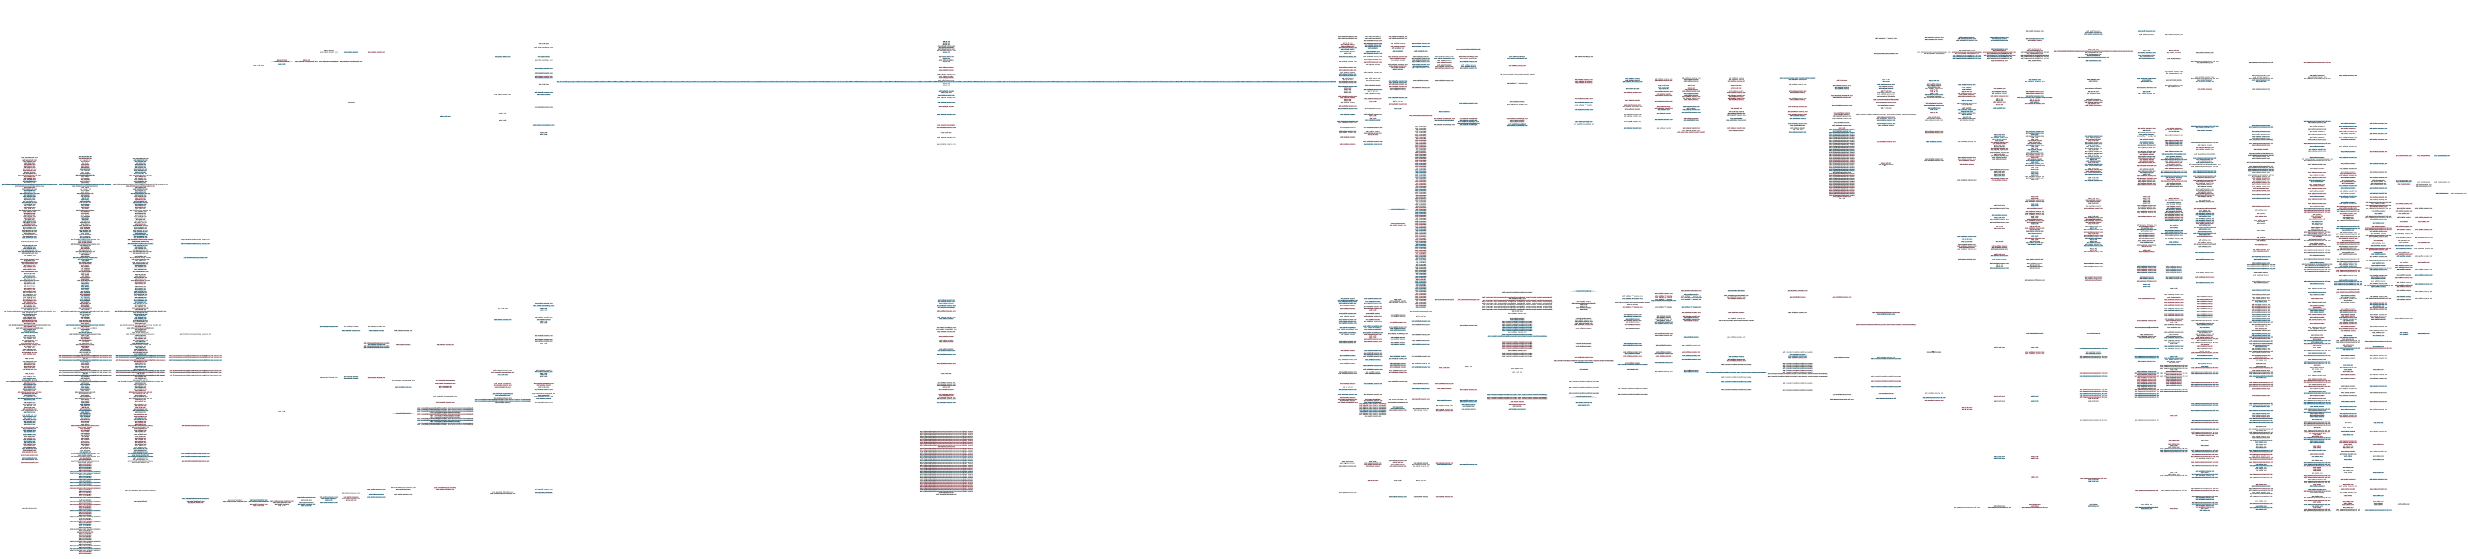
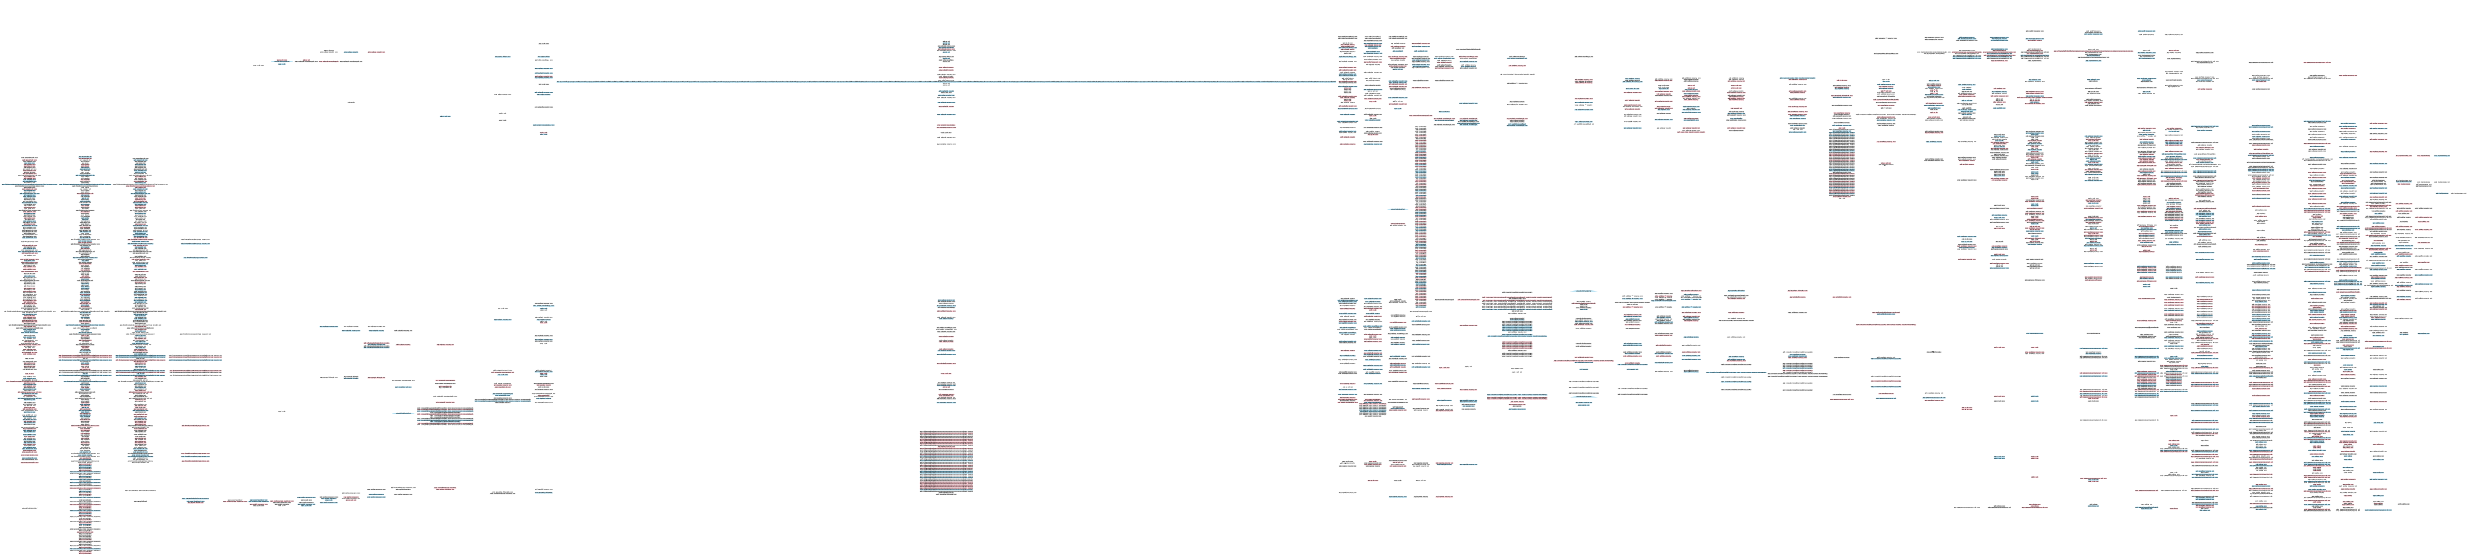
node "CE0x6e0a030": removed
node "CE0x54a0140": added
node "CE0x72476d0": removed
